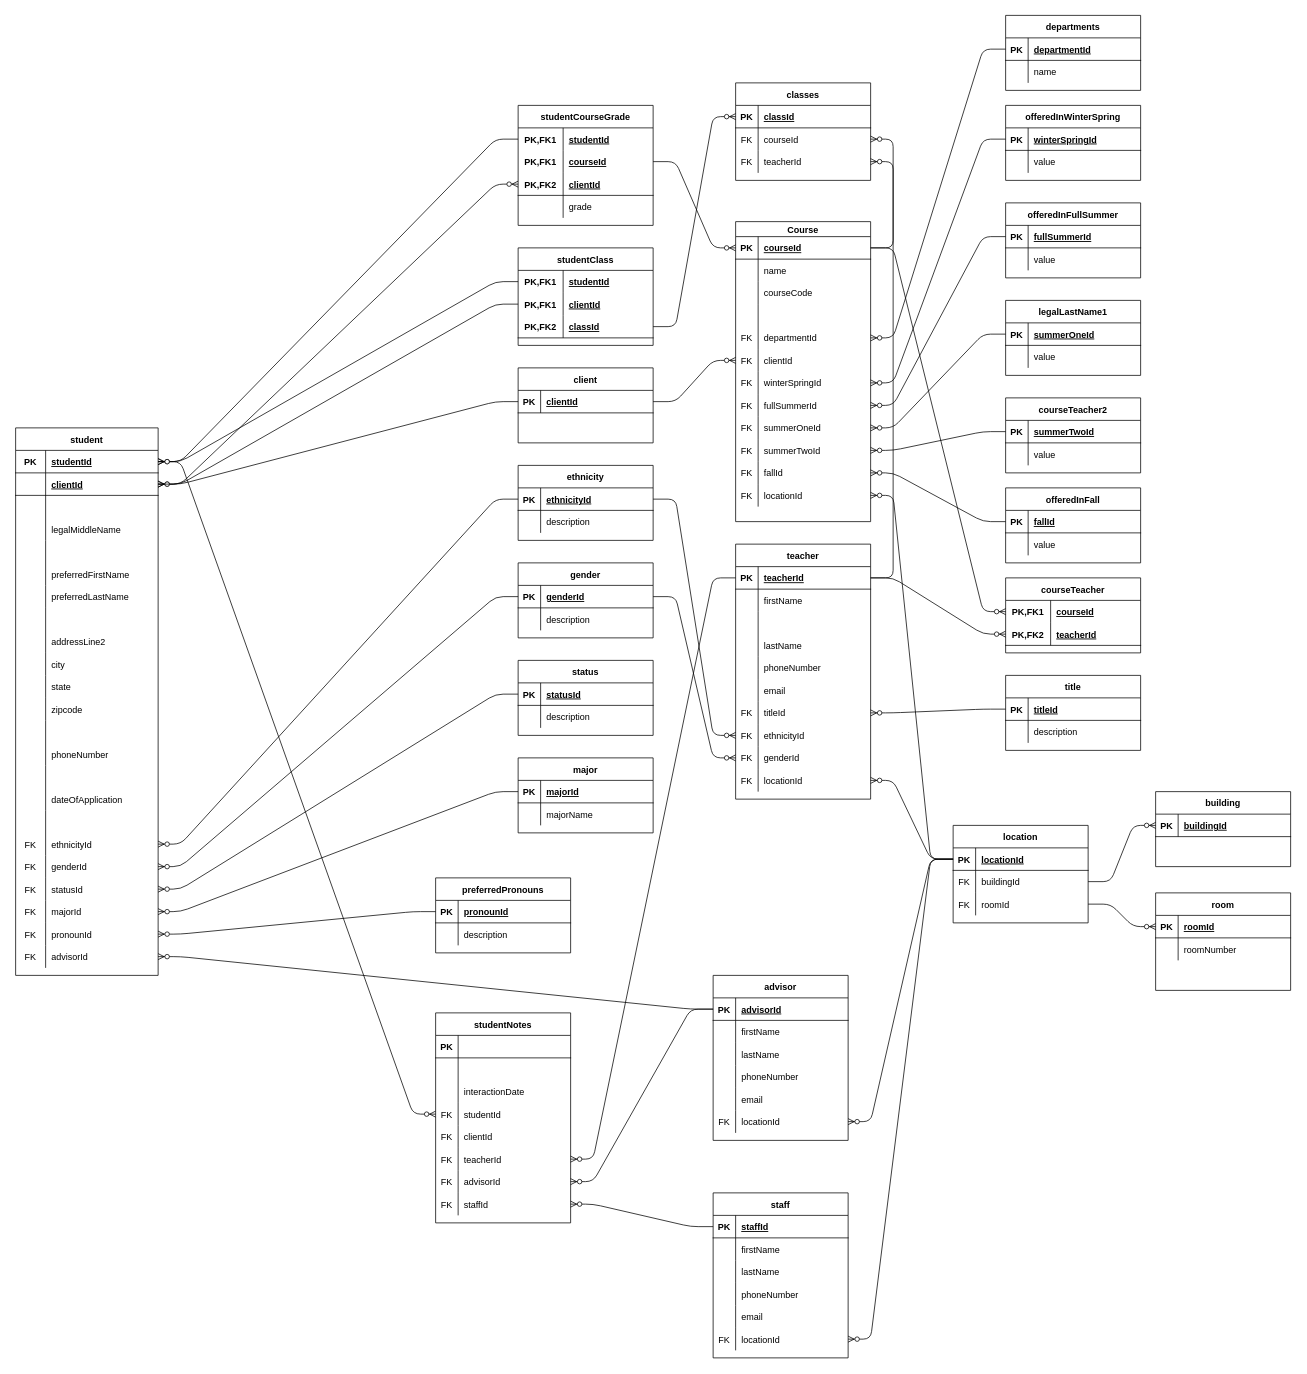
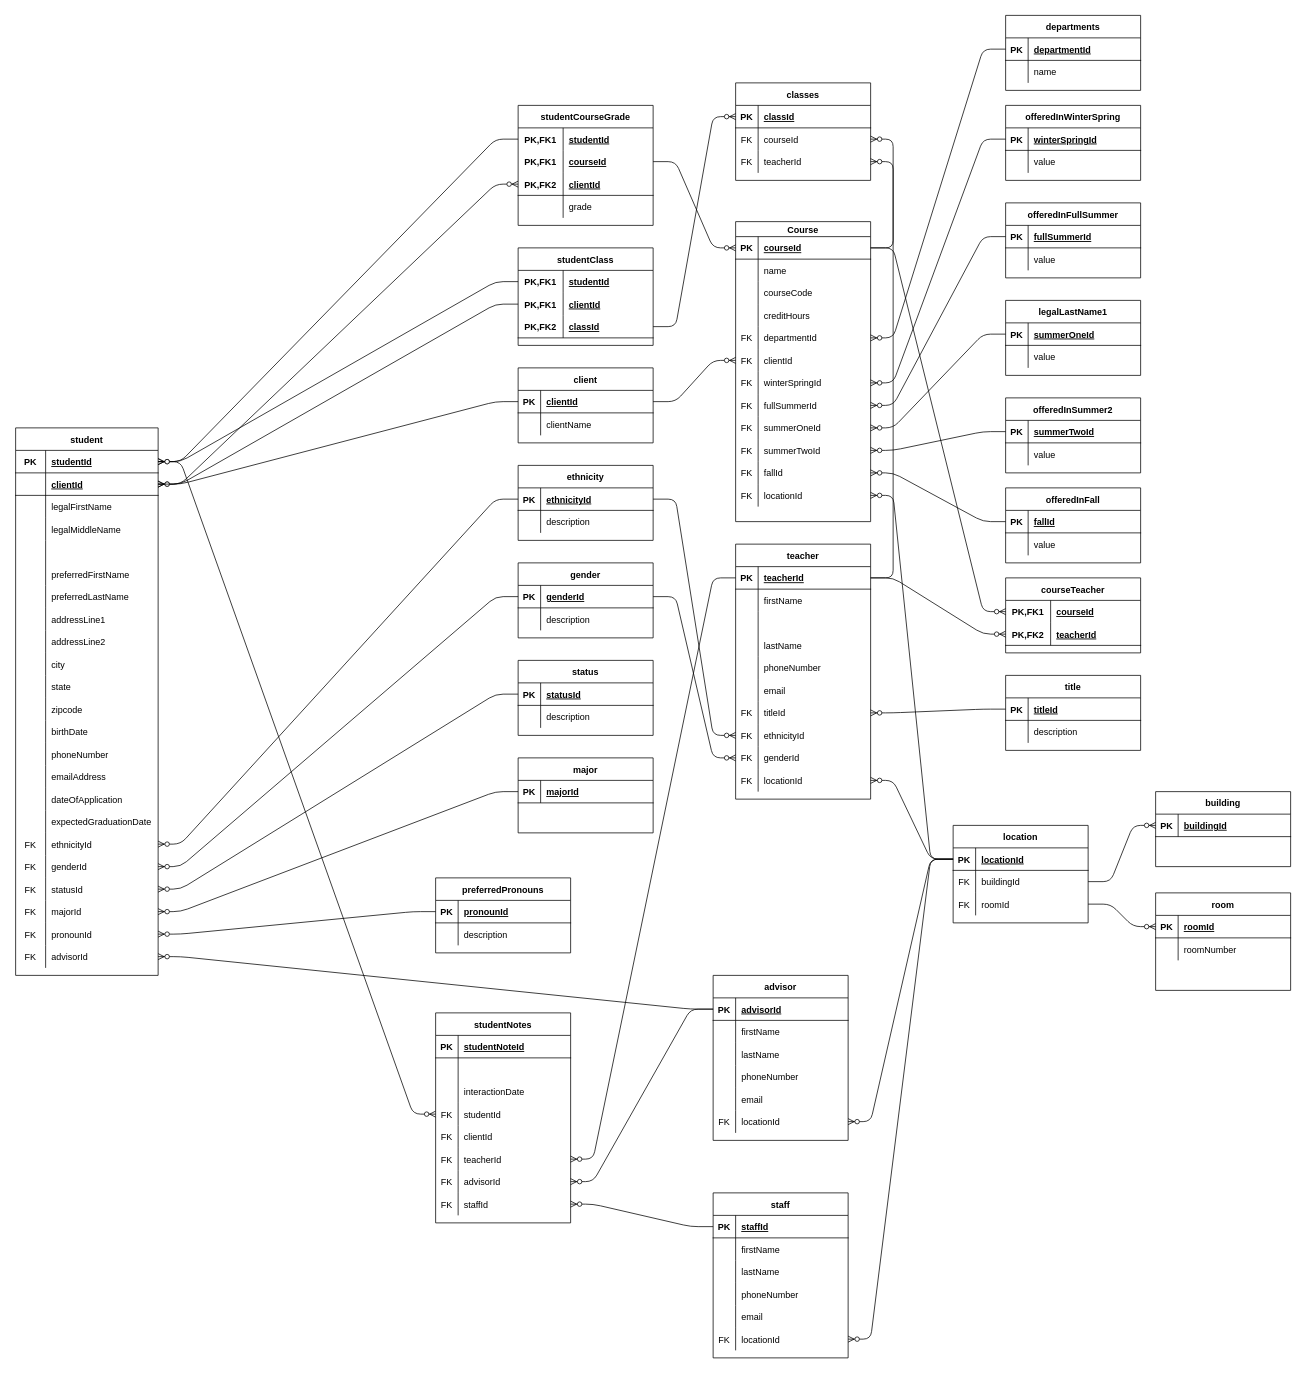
node "creditHours": added
node "courseTeacher2": label "courseTeacher2" -> "offeredInSummer2"
node "clientName": added
node "legalFirstName": added
node "addressLine1": added
node "birthDate": added
node "emailAddress": added
node "majorName": removed
node "expectedGraduationDate": added
node "studentNoteId": added
